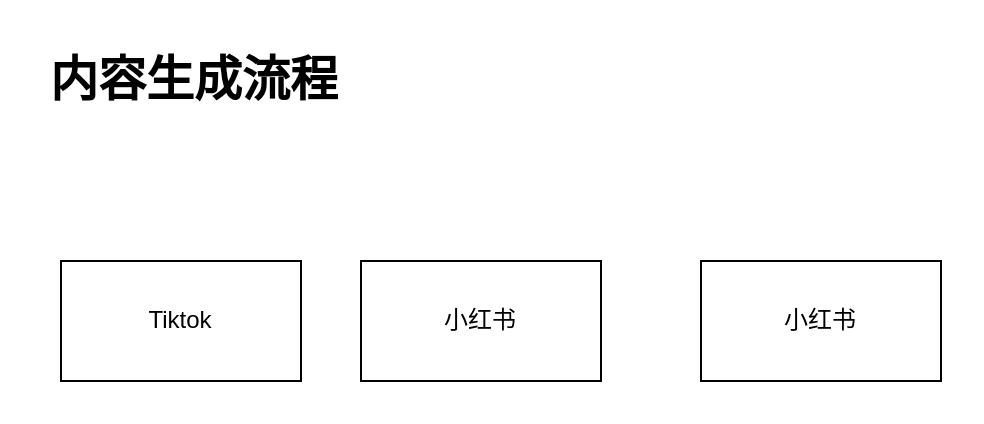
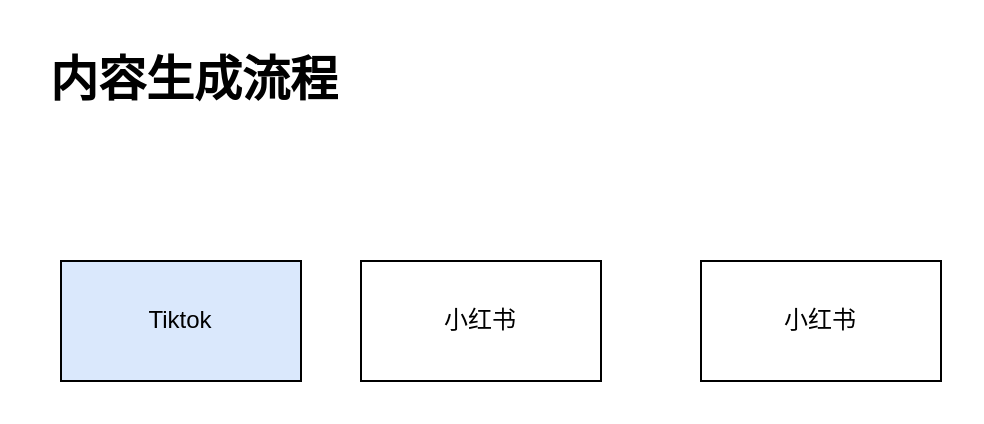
node "Tiktok": fillcolor #ffffff -> #dae8fc
